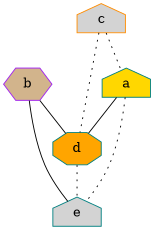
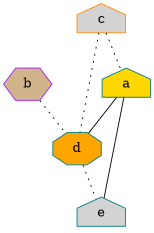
edge "b" -- "d": style solid -> dotted
edge "a" -- "e": style dotted -> solid
edge "b" -- "e": removed
